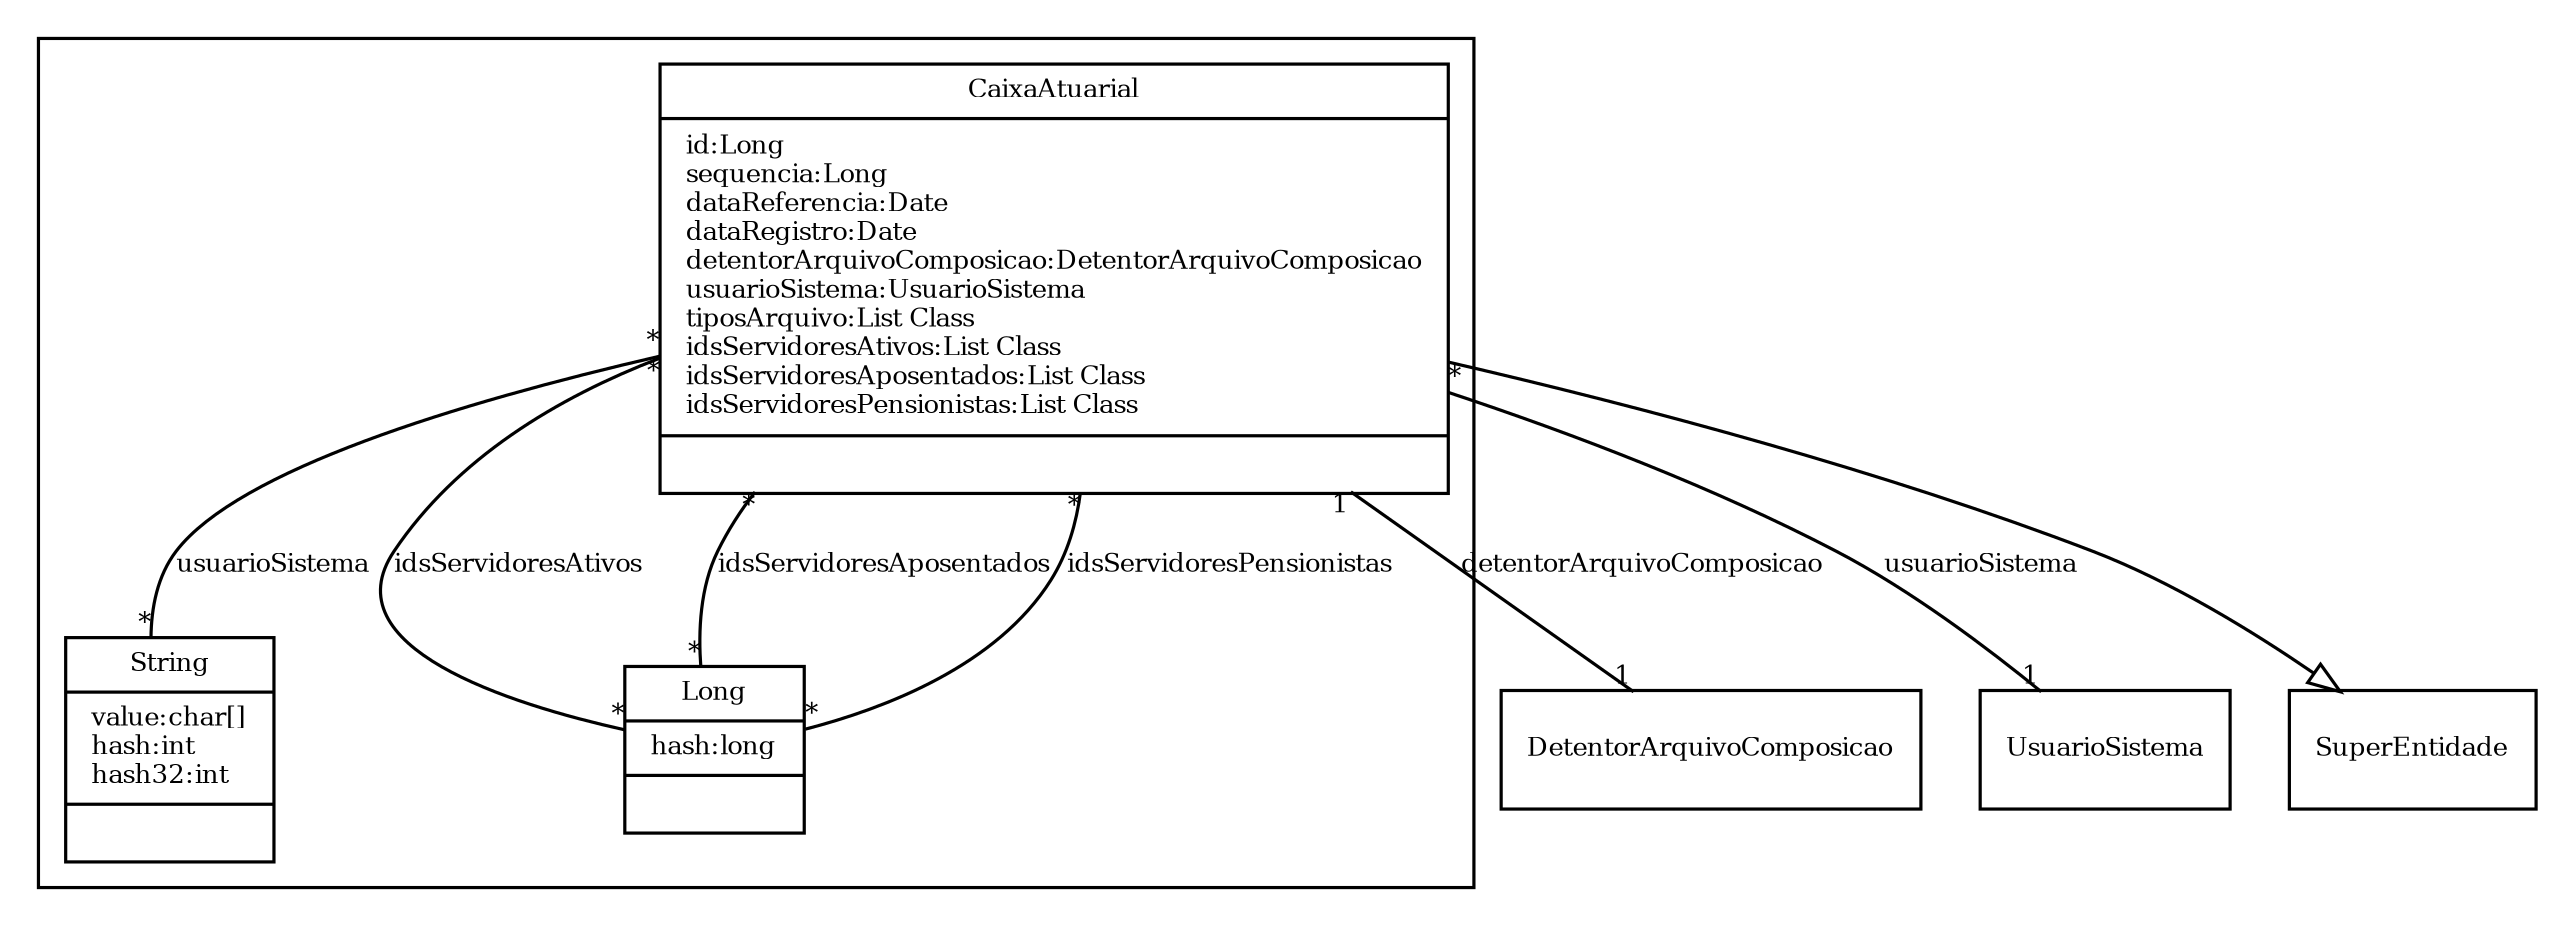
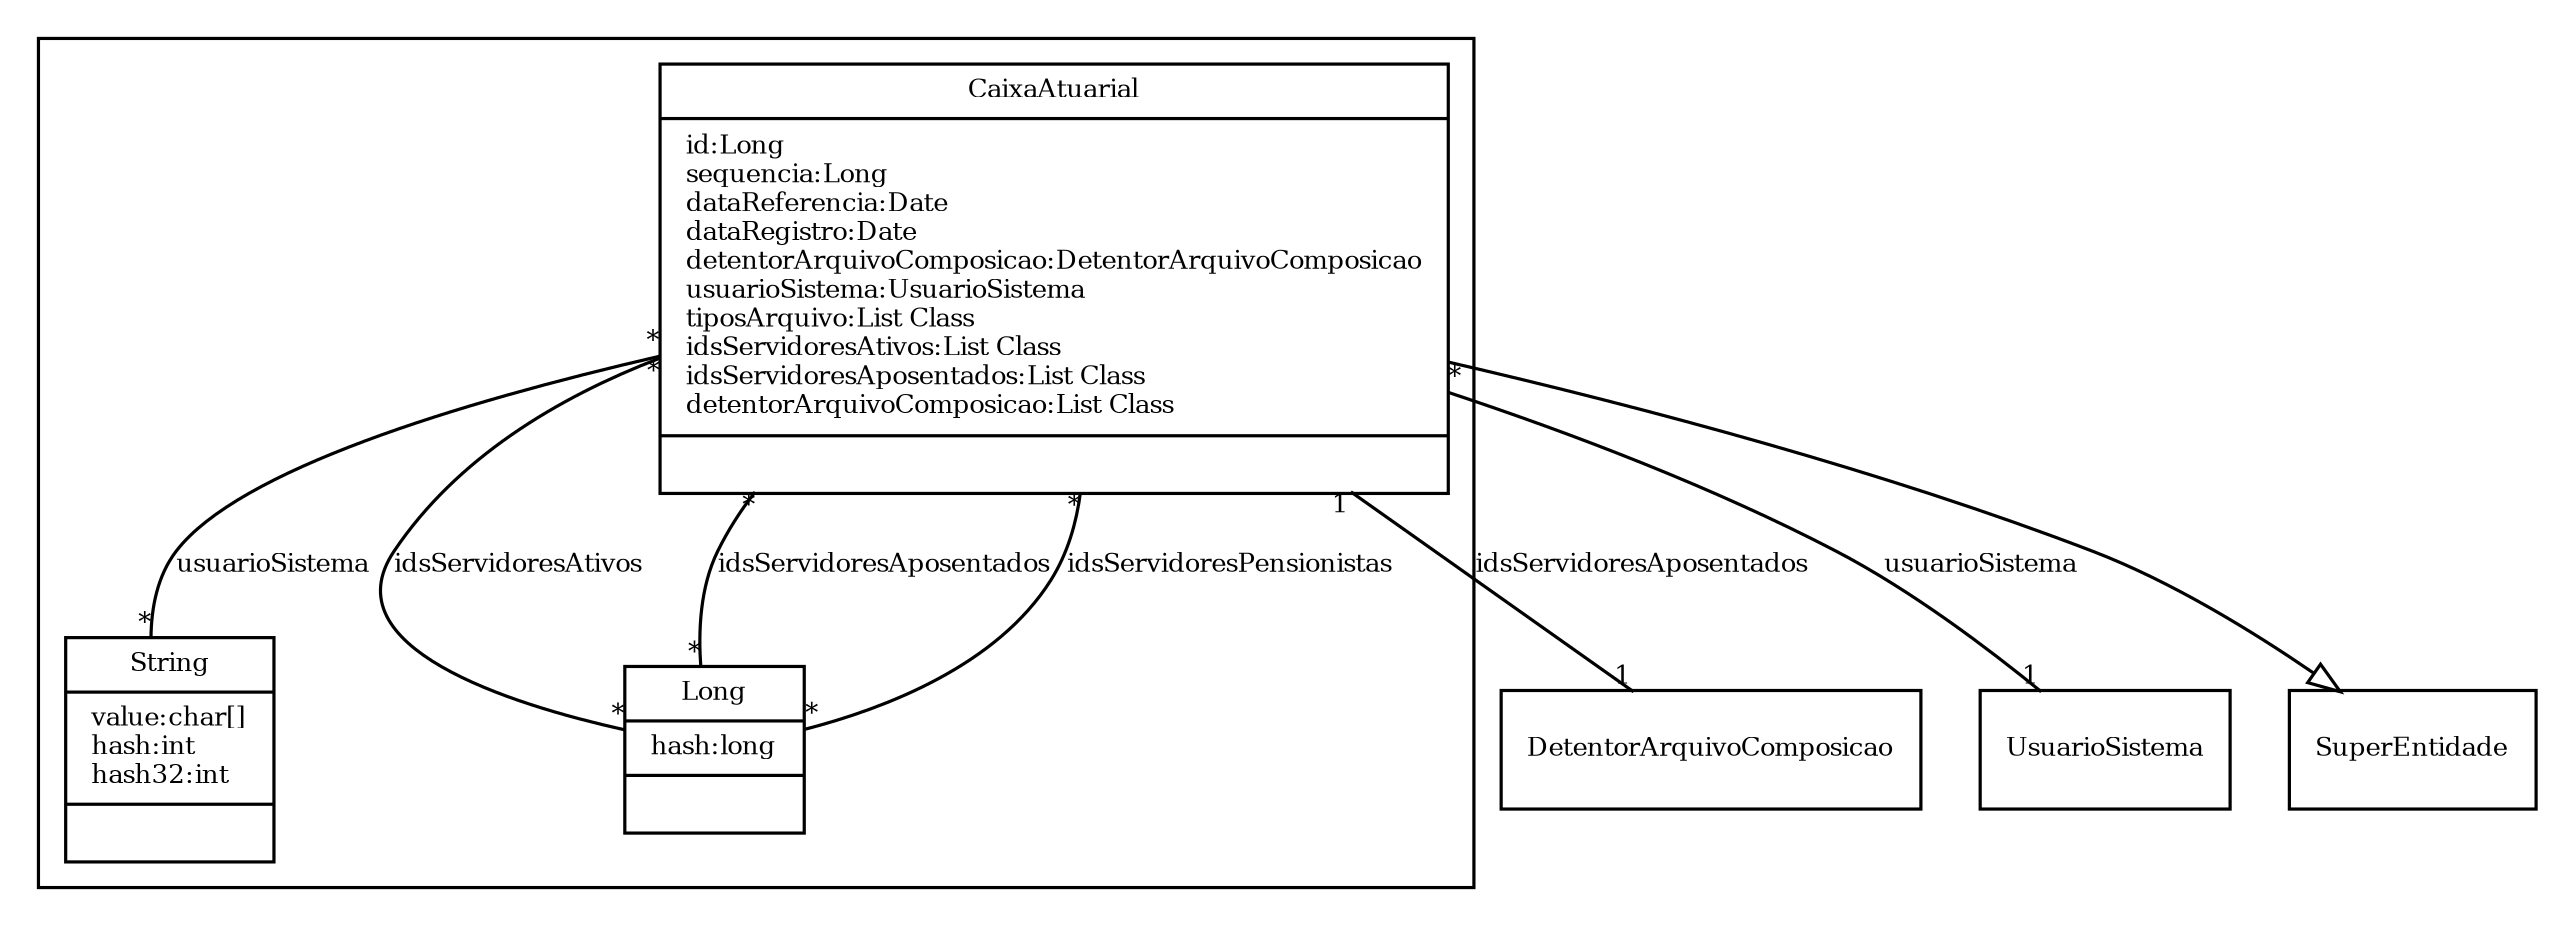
node "CaixaAtuarial": text "idsServidoresPensionistas:List Class" -> "detentorArquivoComposicao:List Class"
edge "CaixaAtuarial" -- "DetentorArquivoComposicao": label "detentorArquivoComposicao" -> "idsServidoresAposentados"
